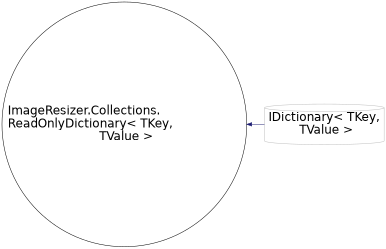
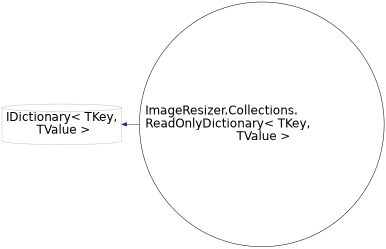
edge "IDictionary< TKey, TValue >" -> "ImageResizer.Collections. ReadOnlyDictionary< TKey, TValue >": reversed
